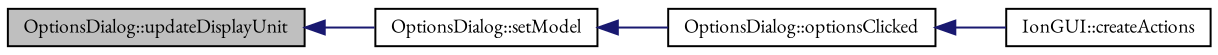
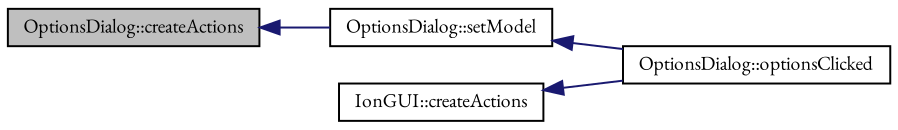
node "OptionsDialog::updateDisplayUnit": label "OptionsDialog::updateDisplayUnit" -> "OptionsDialog::createActions"
edge "IonGUI::createActions" -> "OptionsDialog::optionsClicked": reversed
